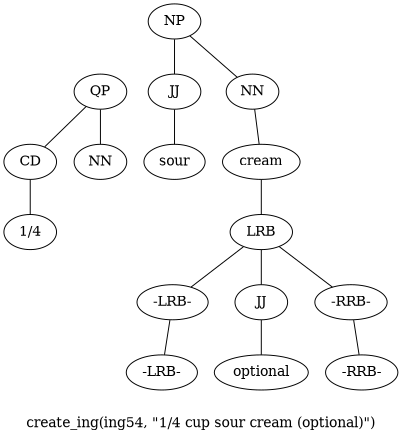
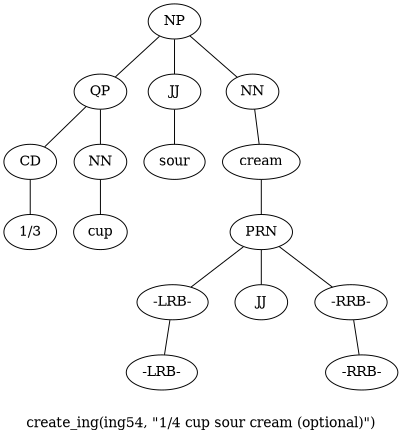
edge "NP" -- "QP": added
node "1/4": label "1/4" -> "1/3"
node "cup": added
node "LRB": label "LRB" -> "PRN"
node "optional": removed
